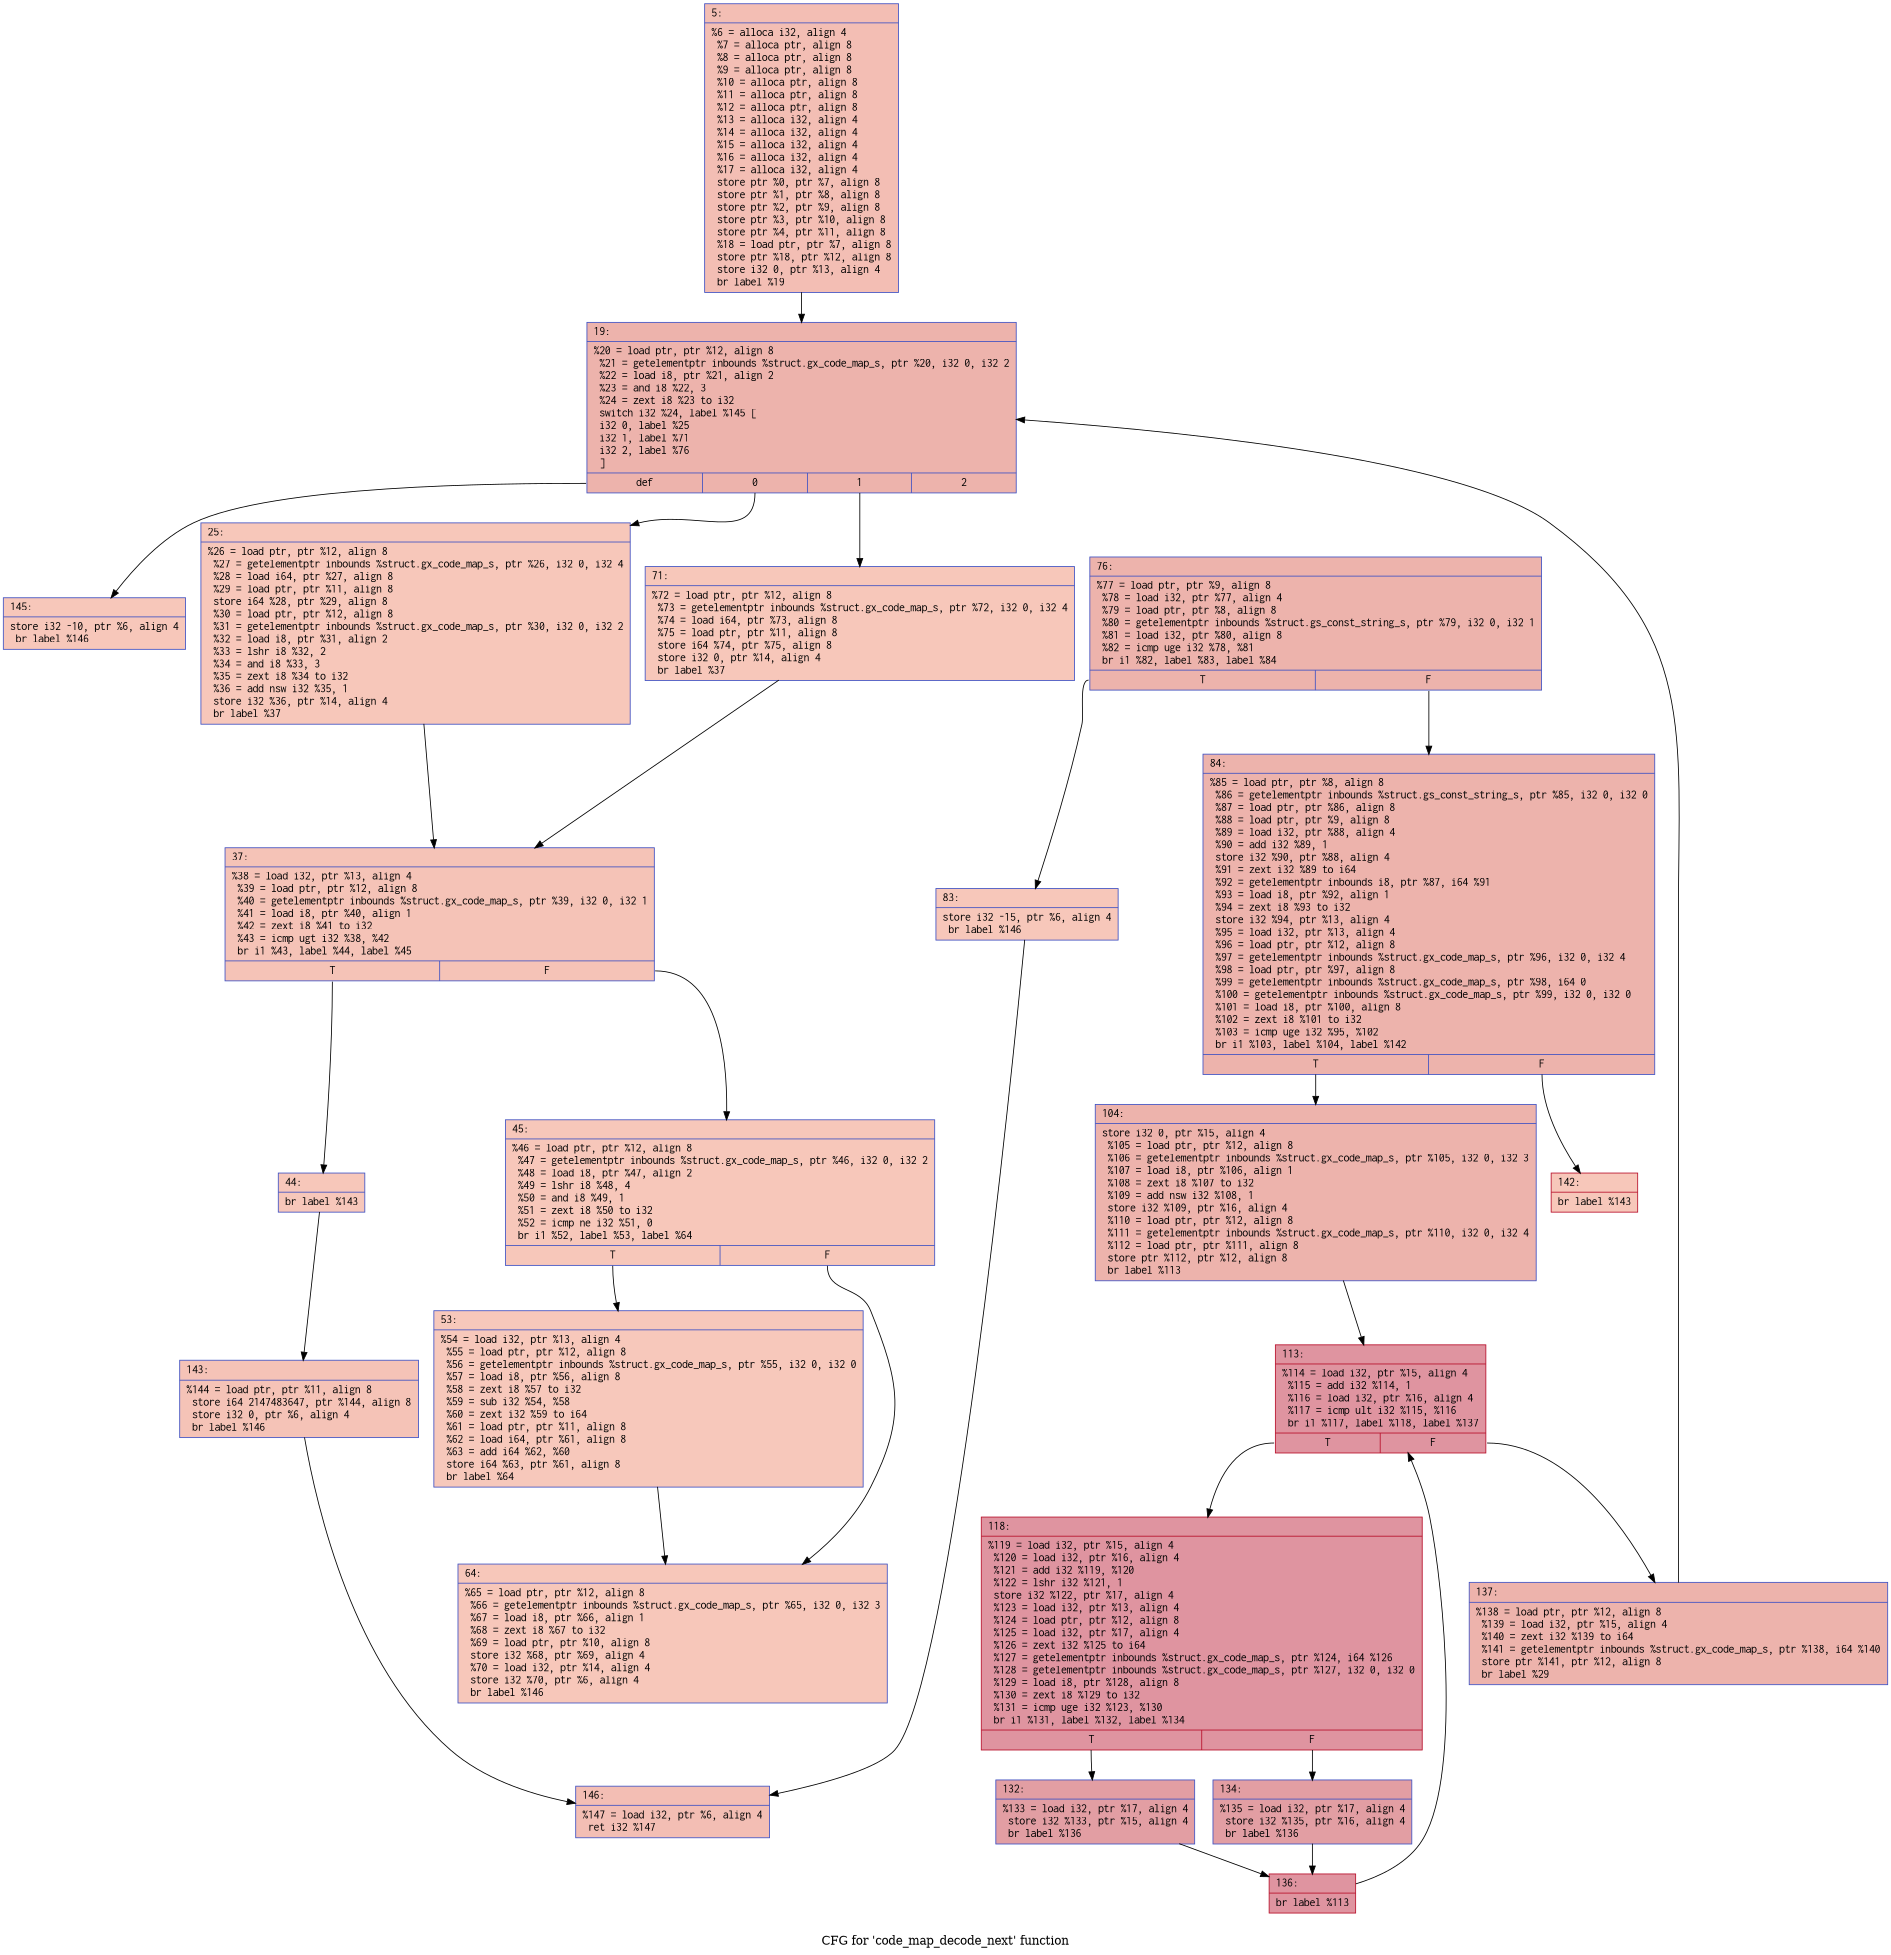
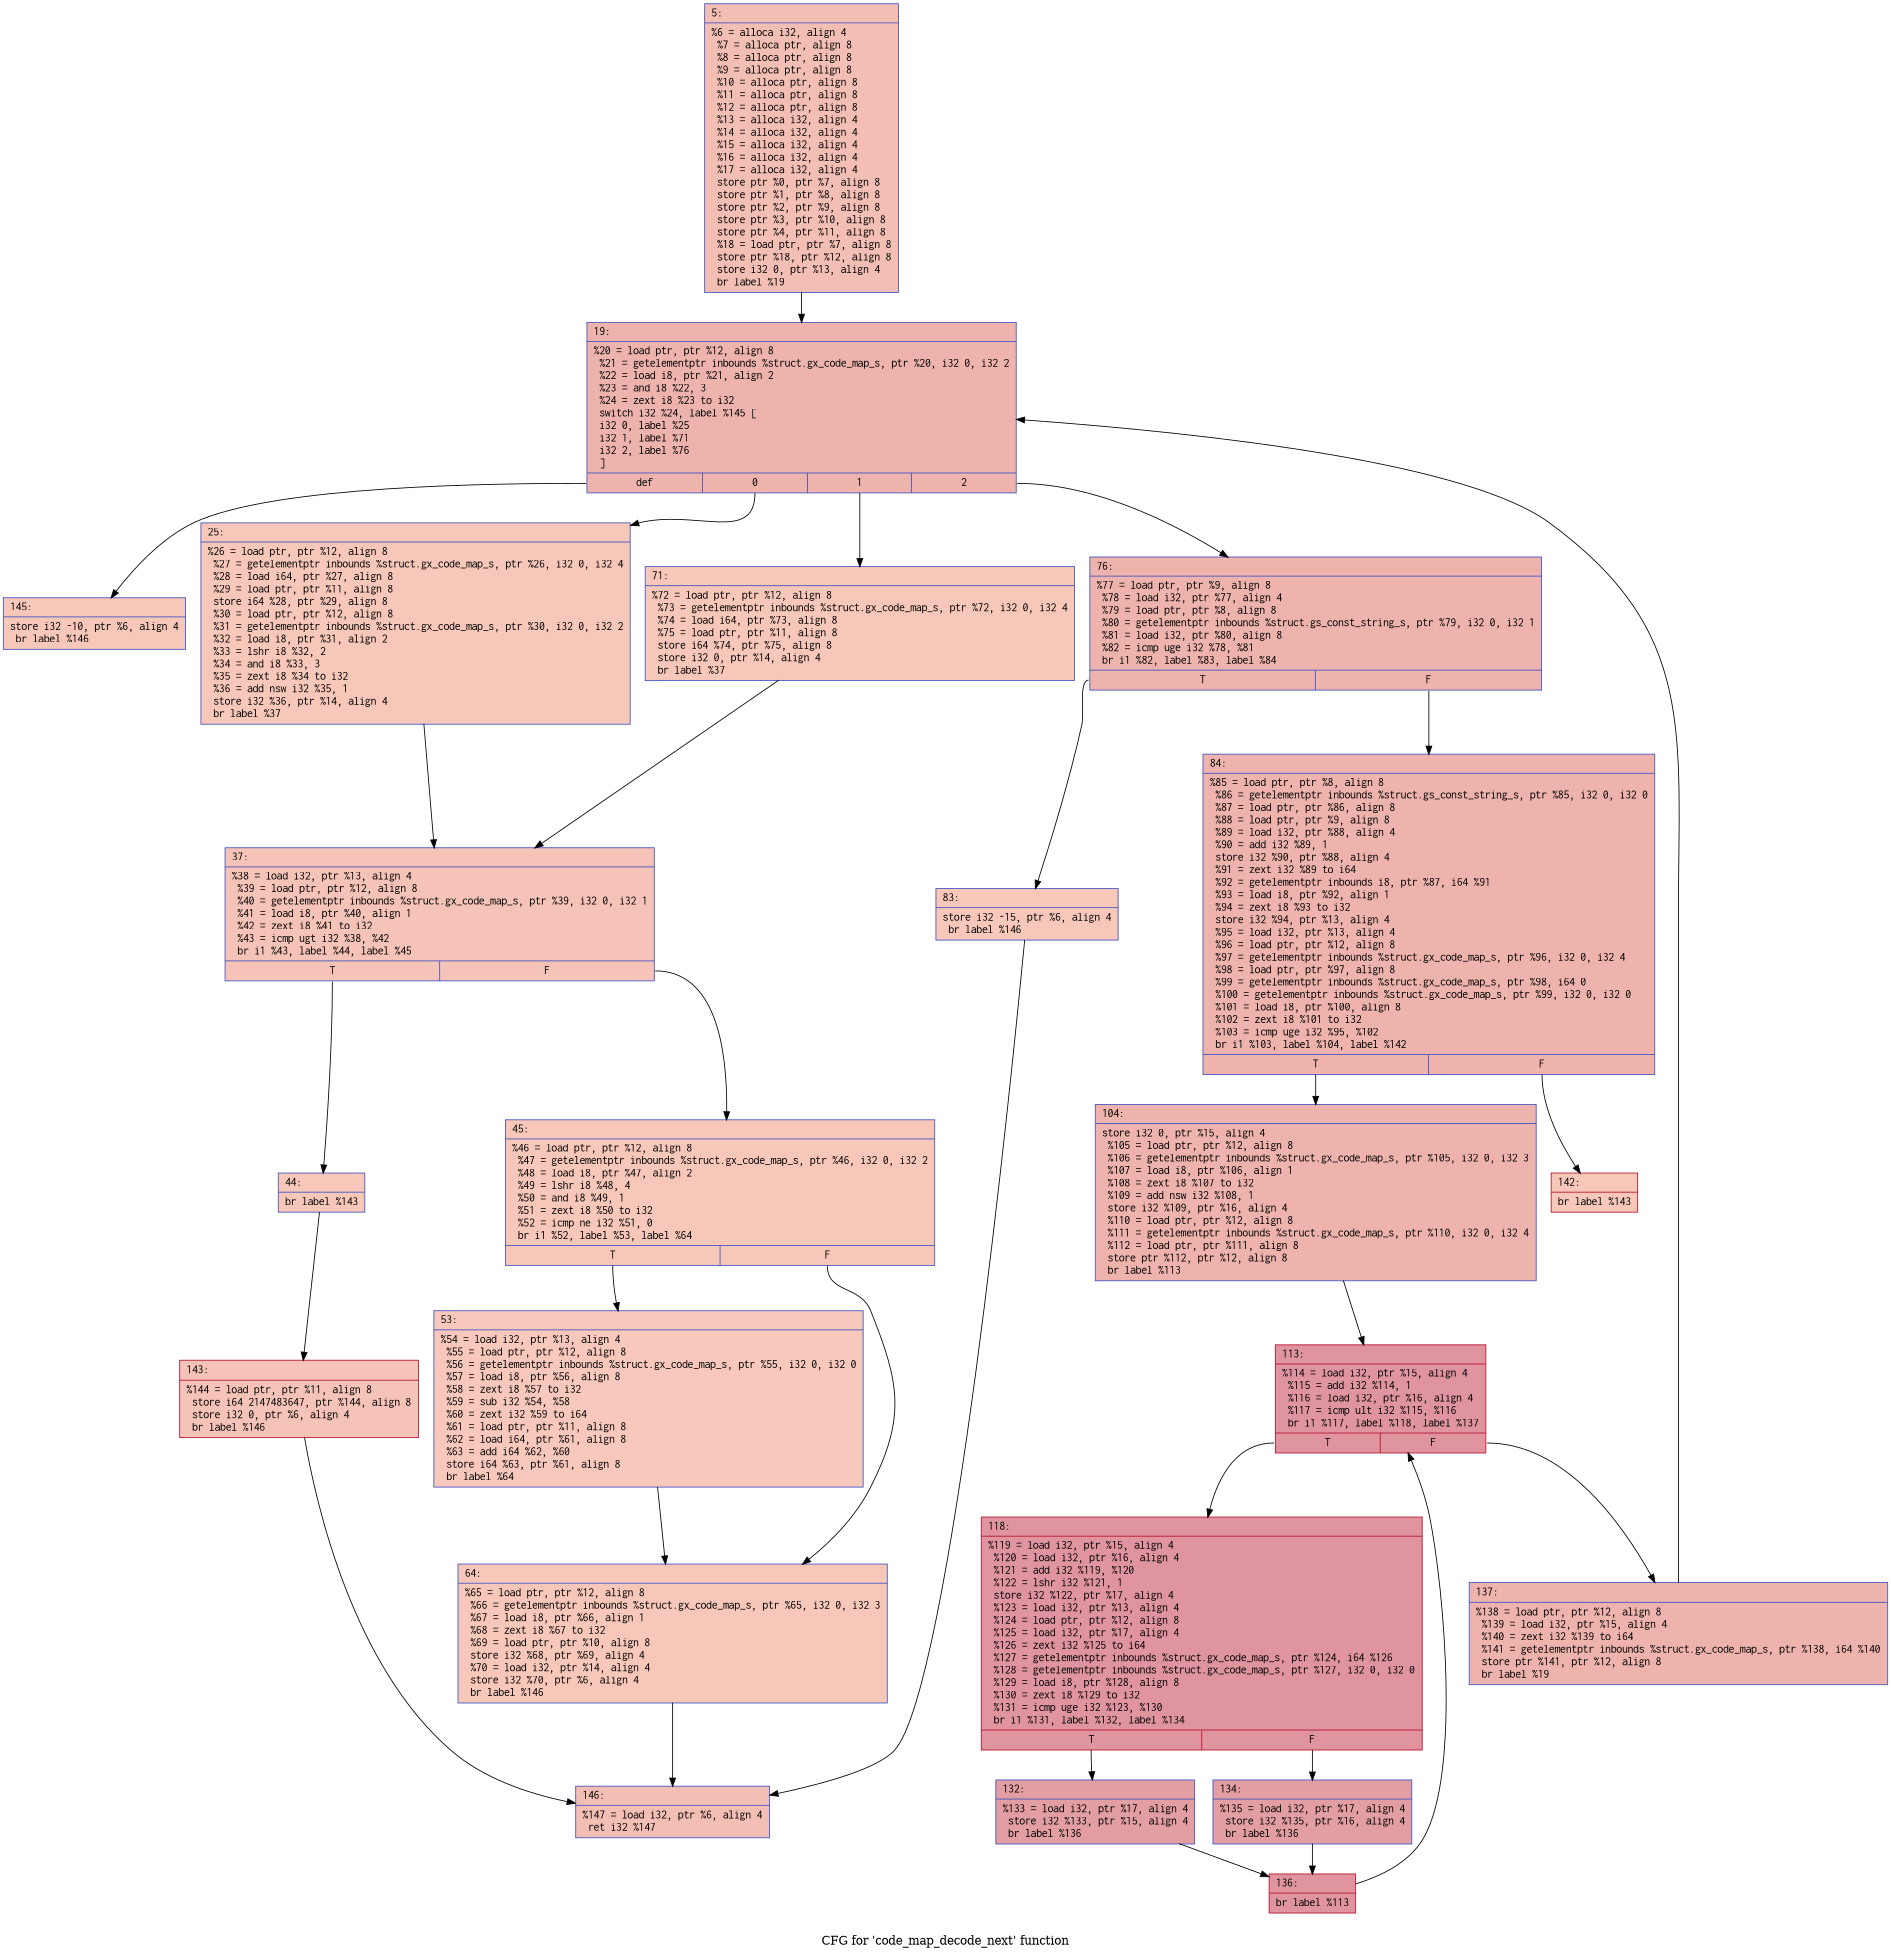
edge "19:" -> "76:": added
node "143:": color #3d50c3ff -> #b70d28ff
node "137:": text "br label %29" -> "br label %19"
edge "64:" -> "146:": added
